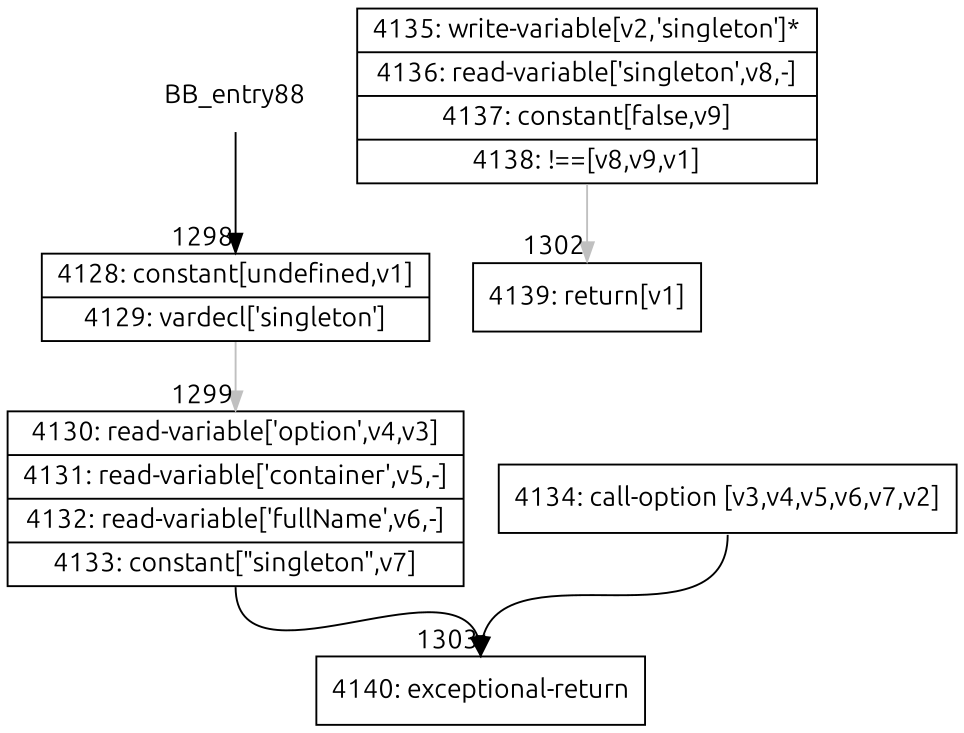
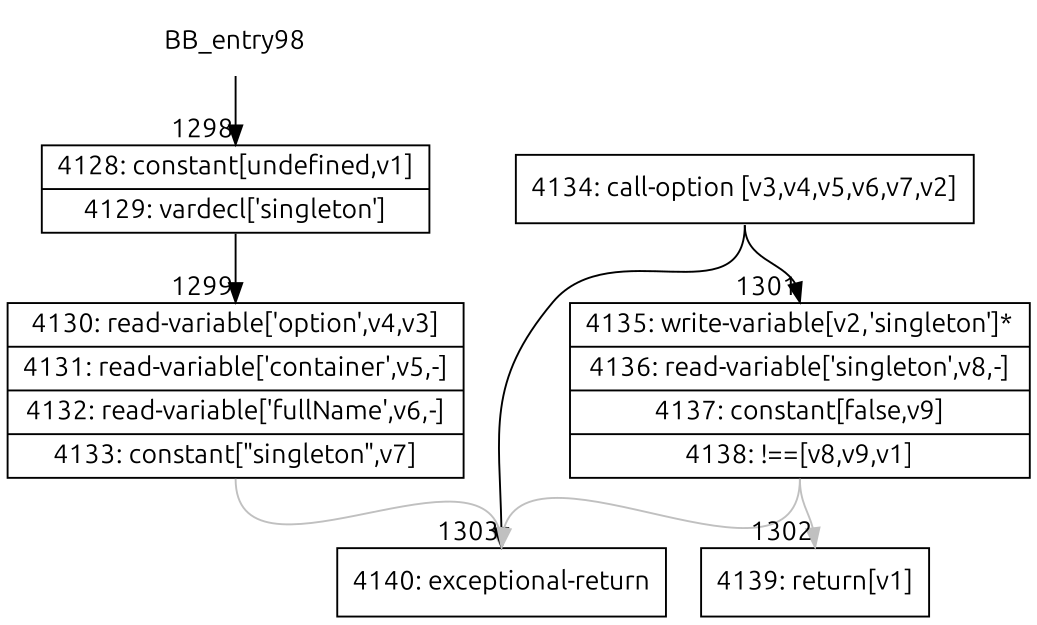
node "BB_entry88": label "BB_entry88" -> "BB_entry98"
edge "4134: call-option [v3,v4,v5,v6,v7,v2]" -> "4135: write-variable[v2,'singleton']*": added
edge "4128: constant[undefined,v1]" -> "4130: read-variable['option',v4,v3]": color gray -> black
edge "4135: write-variable[v2,'singleton']*" -> "4140: exceptional-return": added
edge "4130: read-variable['option',v4,v3]" -> "4140: exceptional-return": color black -> gray
